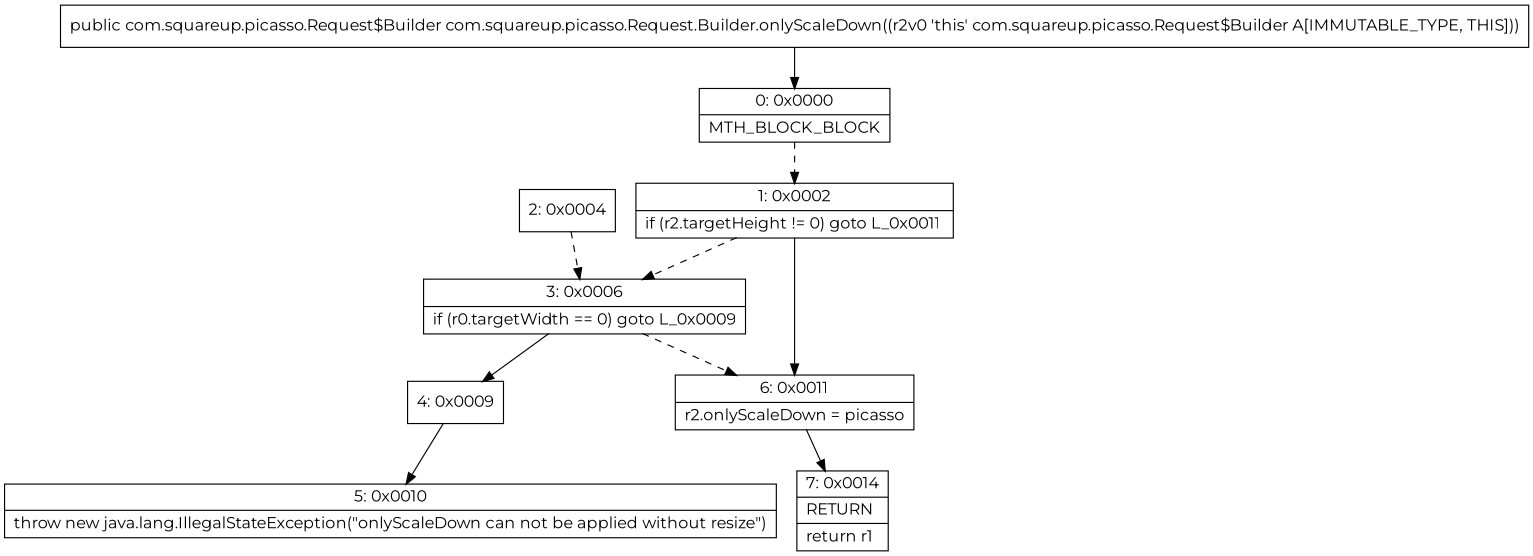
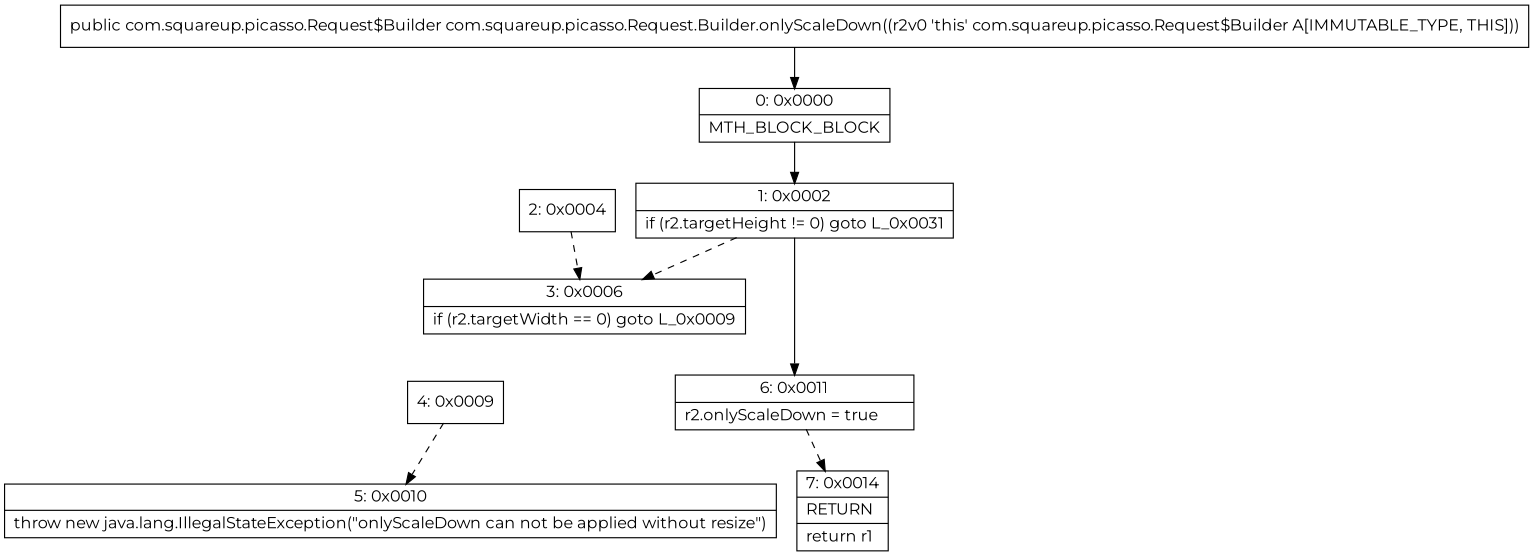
edge "0: 0x0000" -> "1: 0x0002": style dashed -> solid
node "1: 0x0002": text "if (r2.targetHeight != 0) goto L_0x0011" -> "if (r2.targetHeight != 0) goto L_0x0031"
node "3: 0x0006": text "if (r0.targetWidth == 0) goto L_0x0009" -> "if (r2.targetWidth == 0) goto L_0x0009"
edge "3: 0x0006" -> "6: 0x0011": removed
edge "3: 0x0006" -> "4: 0x0009": removed
node "6: 0x0011": text "r2.onlyScaleDown = picasso" -> "r2.onlyScaleDown = true"
edge "6: 0x0011" -> "7: 0x0014": style solid -> dashed
edge "4: 0x0009" -> "5: 0x0010": style solid -> dashed
